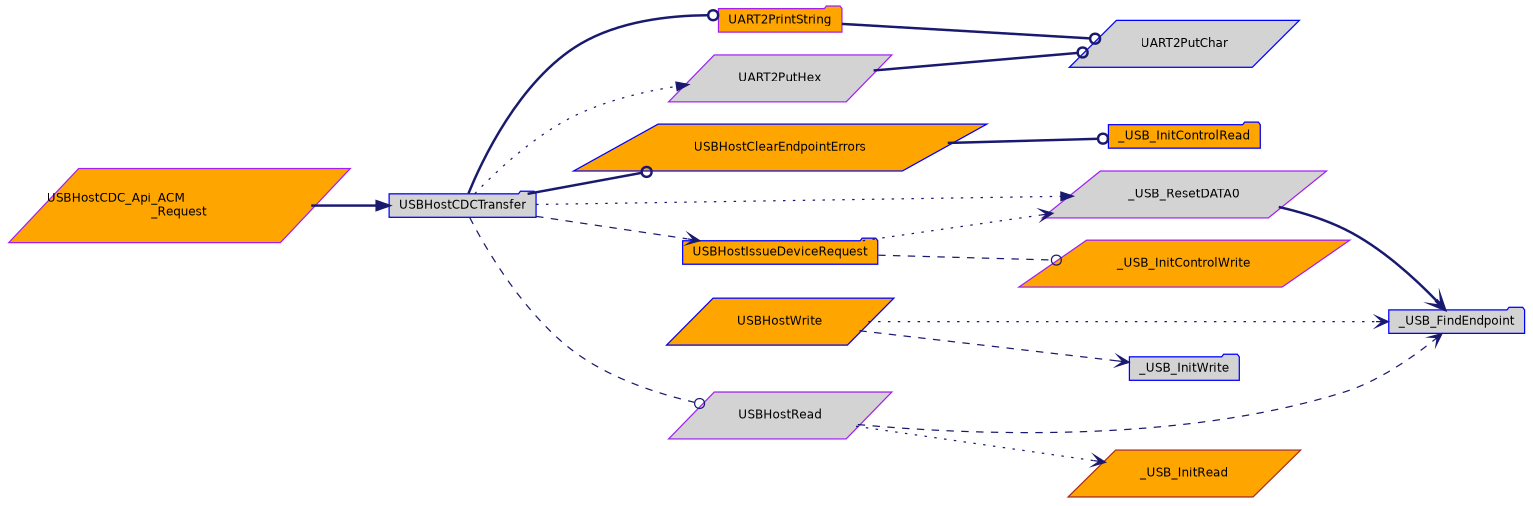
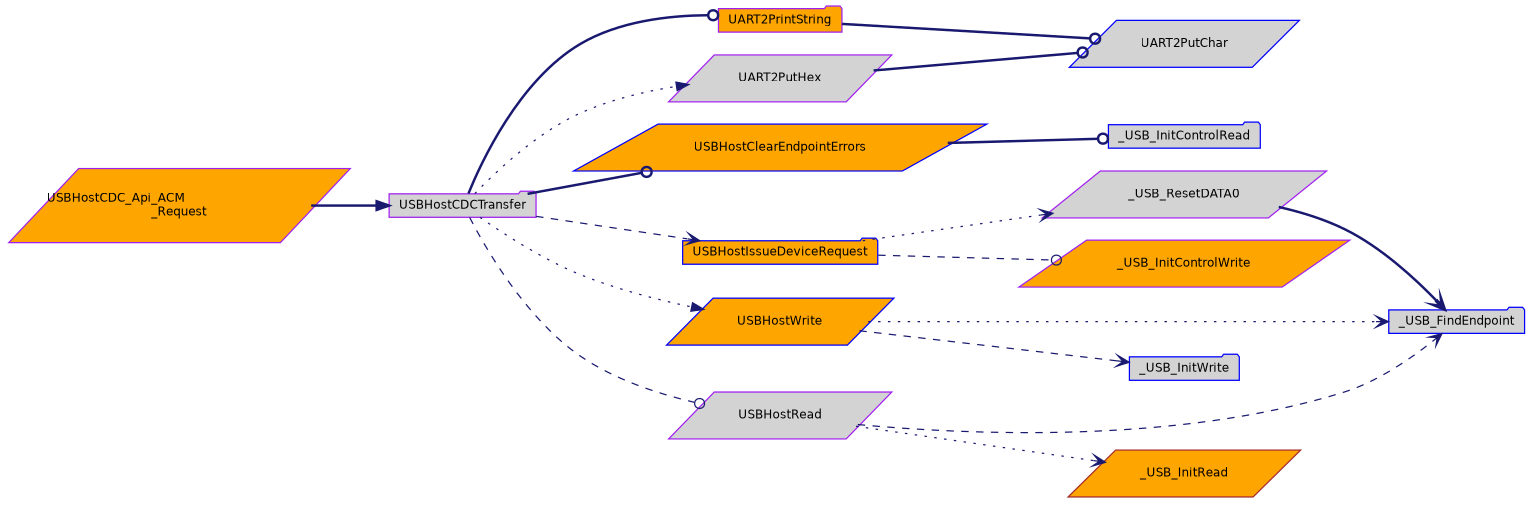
node "_USB_InitControlRead": fillcolor orange -> lightgrey
edge "USBHostCDCTransfer" -> "_USB_ResetDATA0": now "USBHostCDCTransfer" -> "USBHostWrite"
node "USBHostCDCTransfer": color blue -> purple
